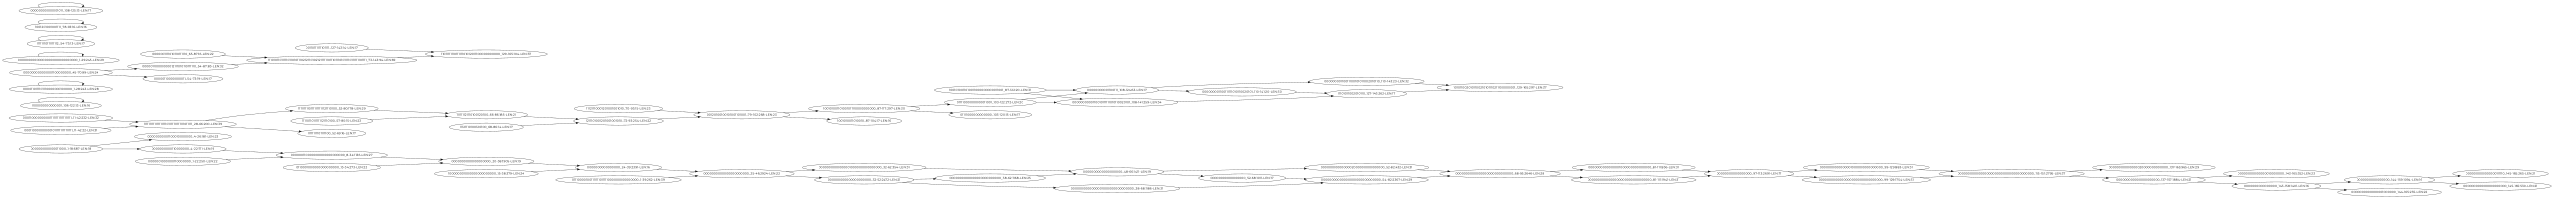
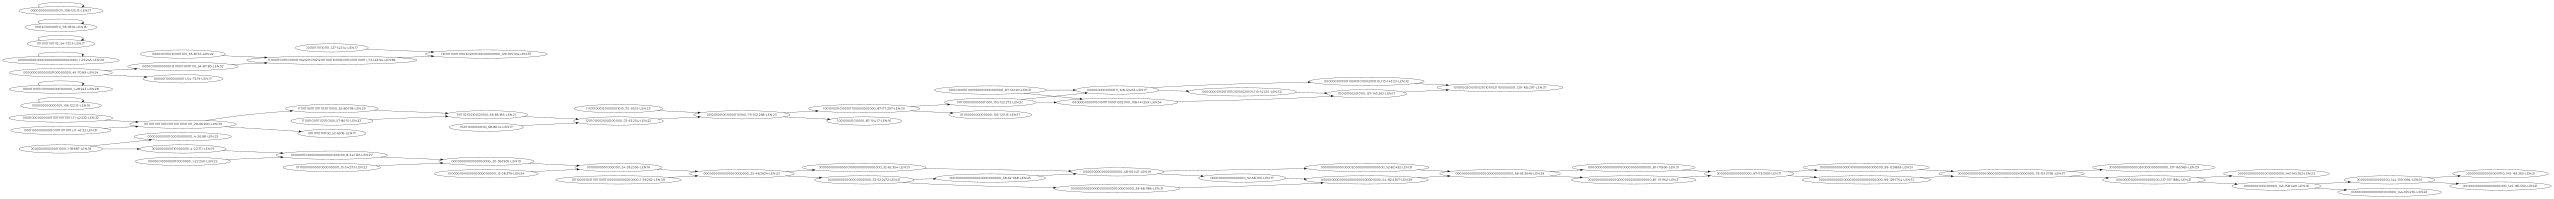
node "0000000000000000_24-39:2391-LEN:16": label "0000000000000000_24-39:2391-LEN:16" -> "0000000000000000_24-39:2395-LEN:16"
